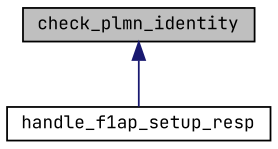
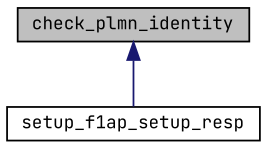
node "handle_f1ap_setup_resp": label "handle_f1ap_setup_resp" -> "setup_f1ap_setup_resp"
